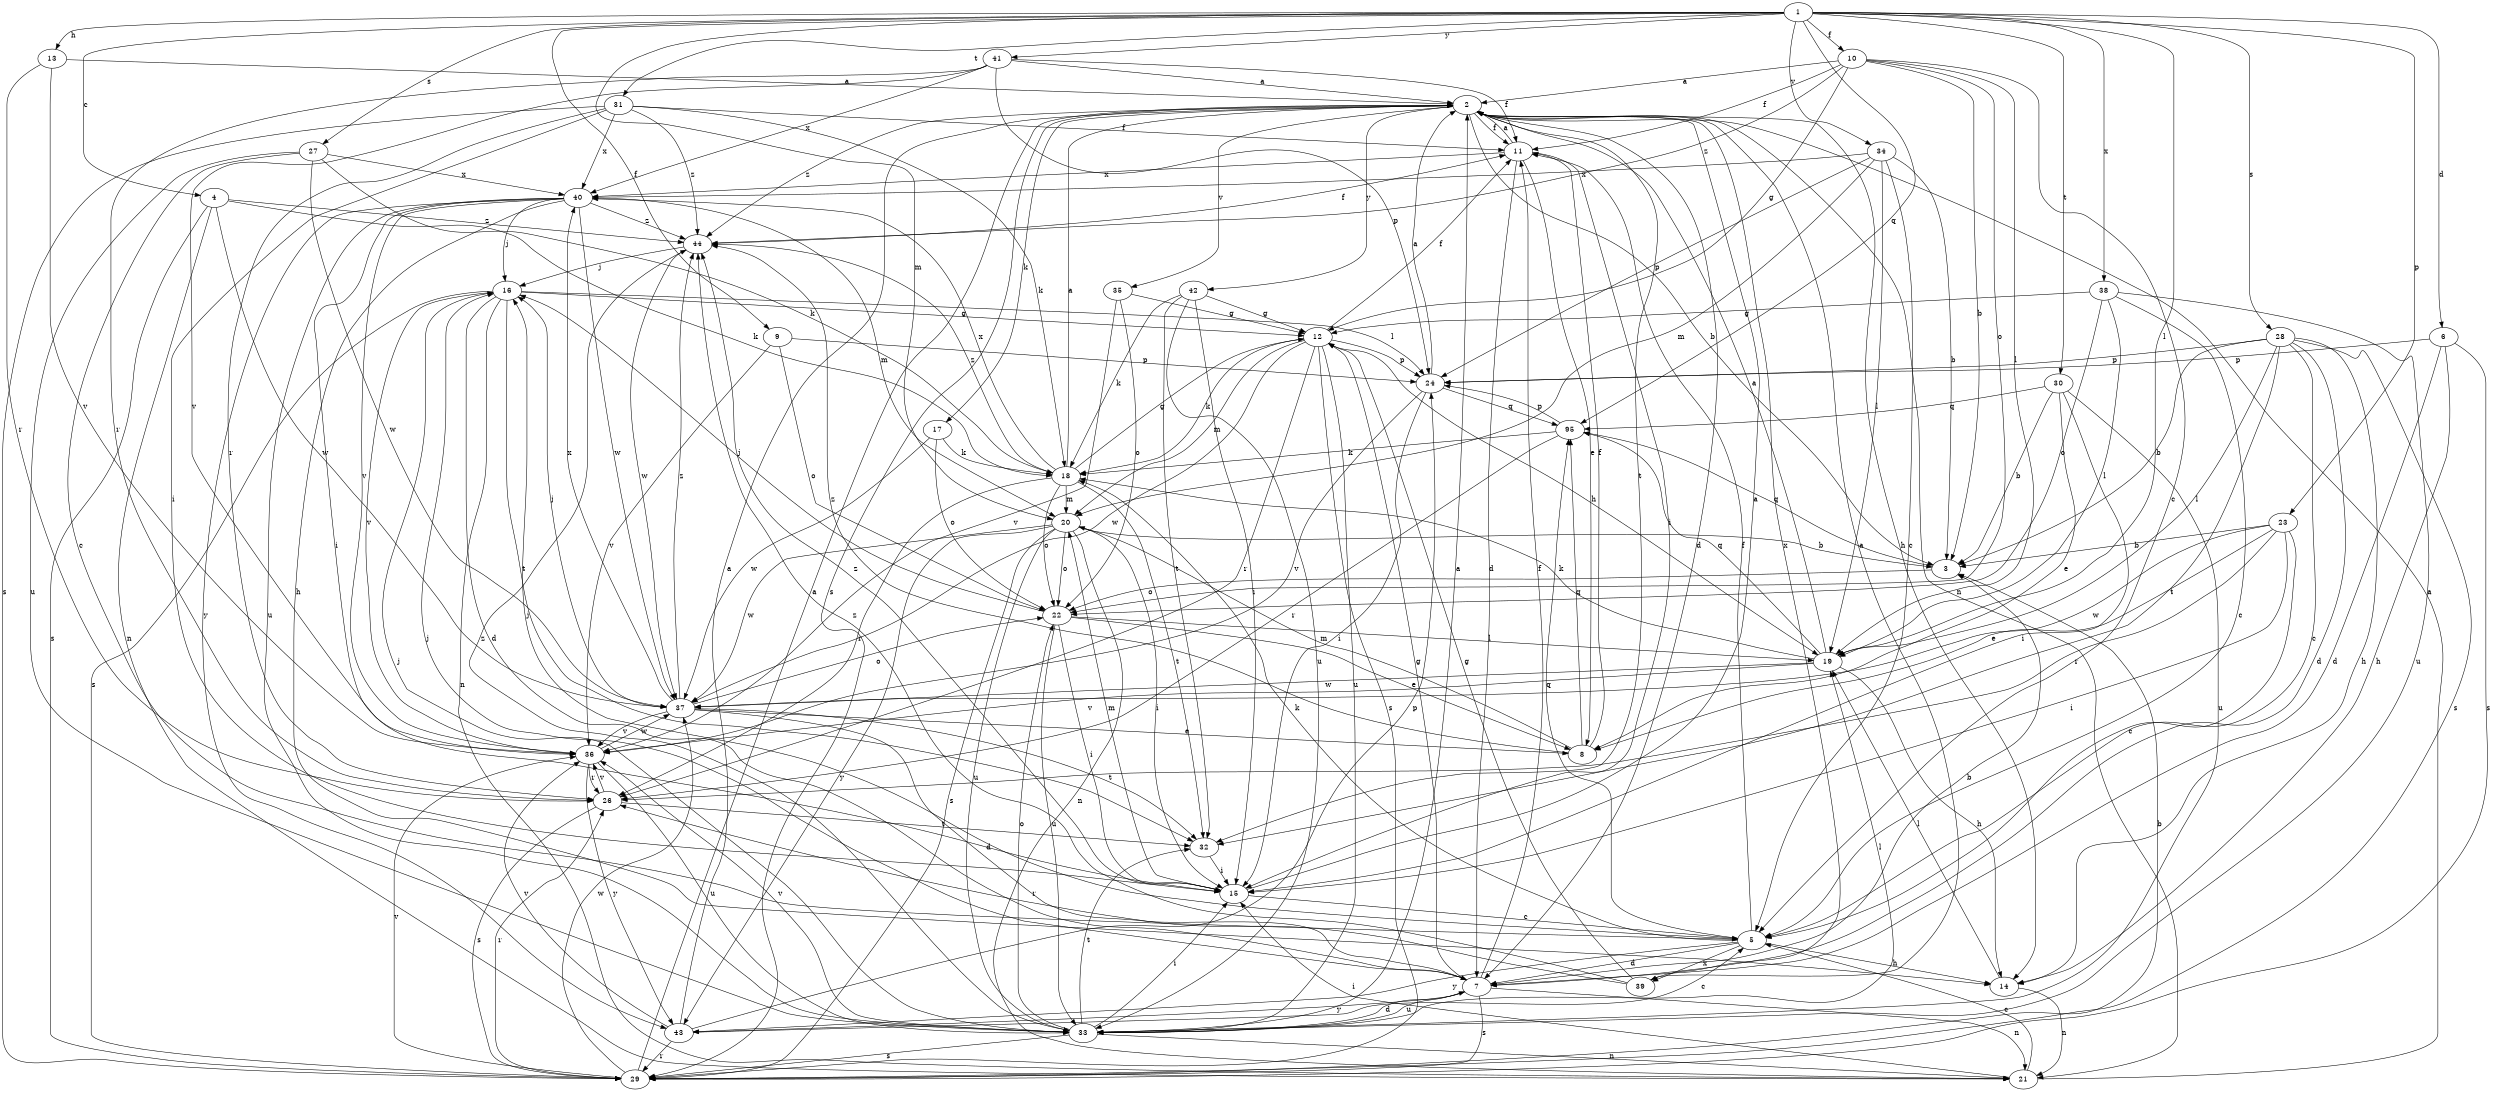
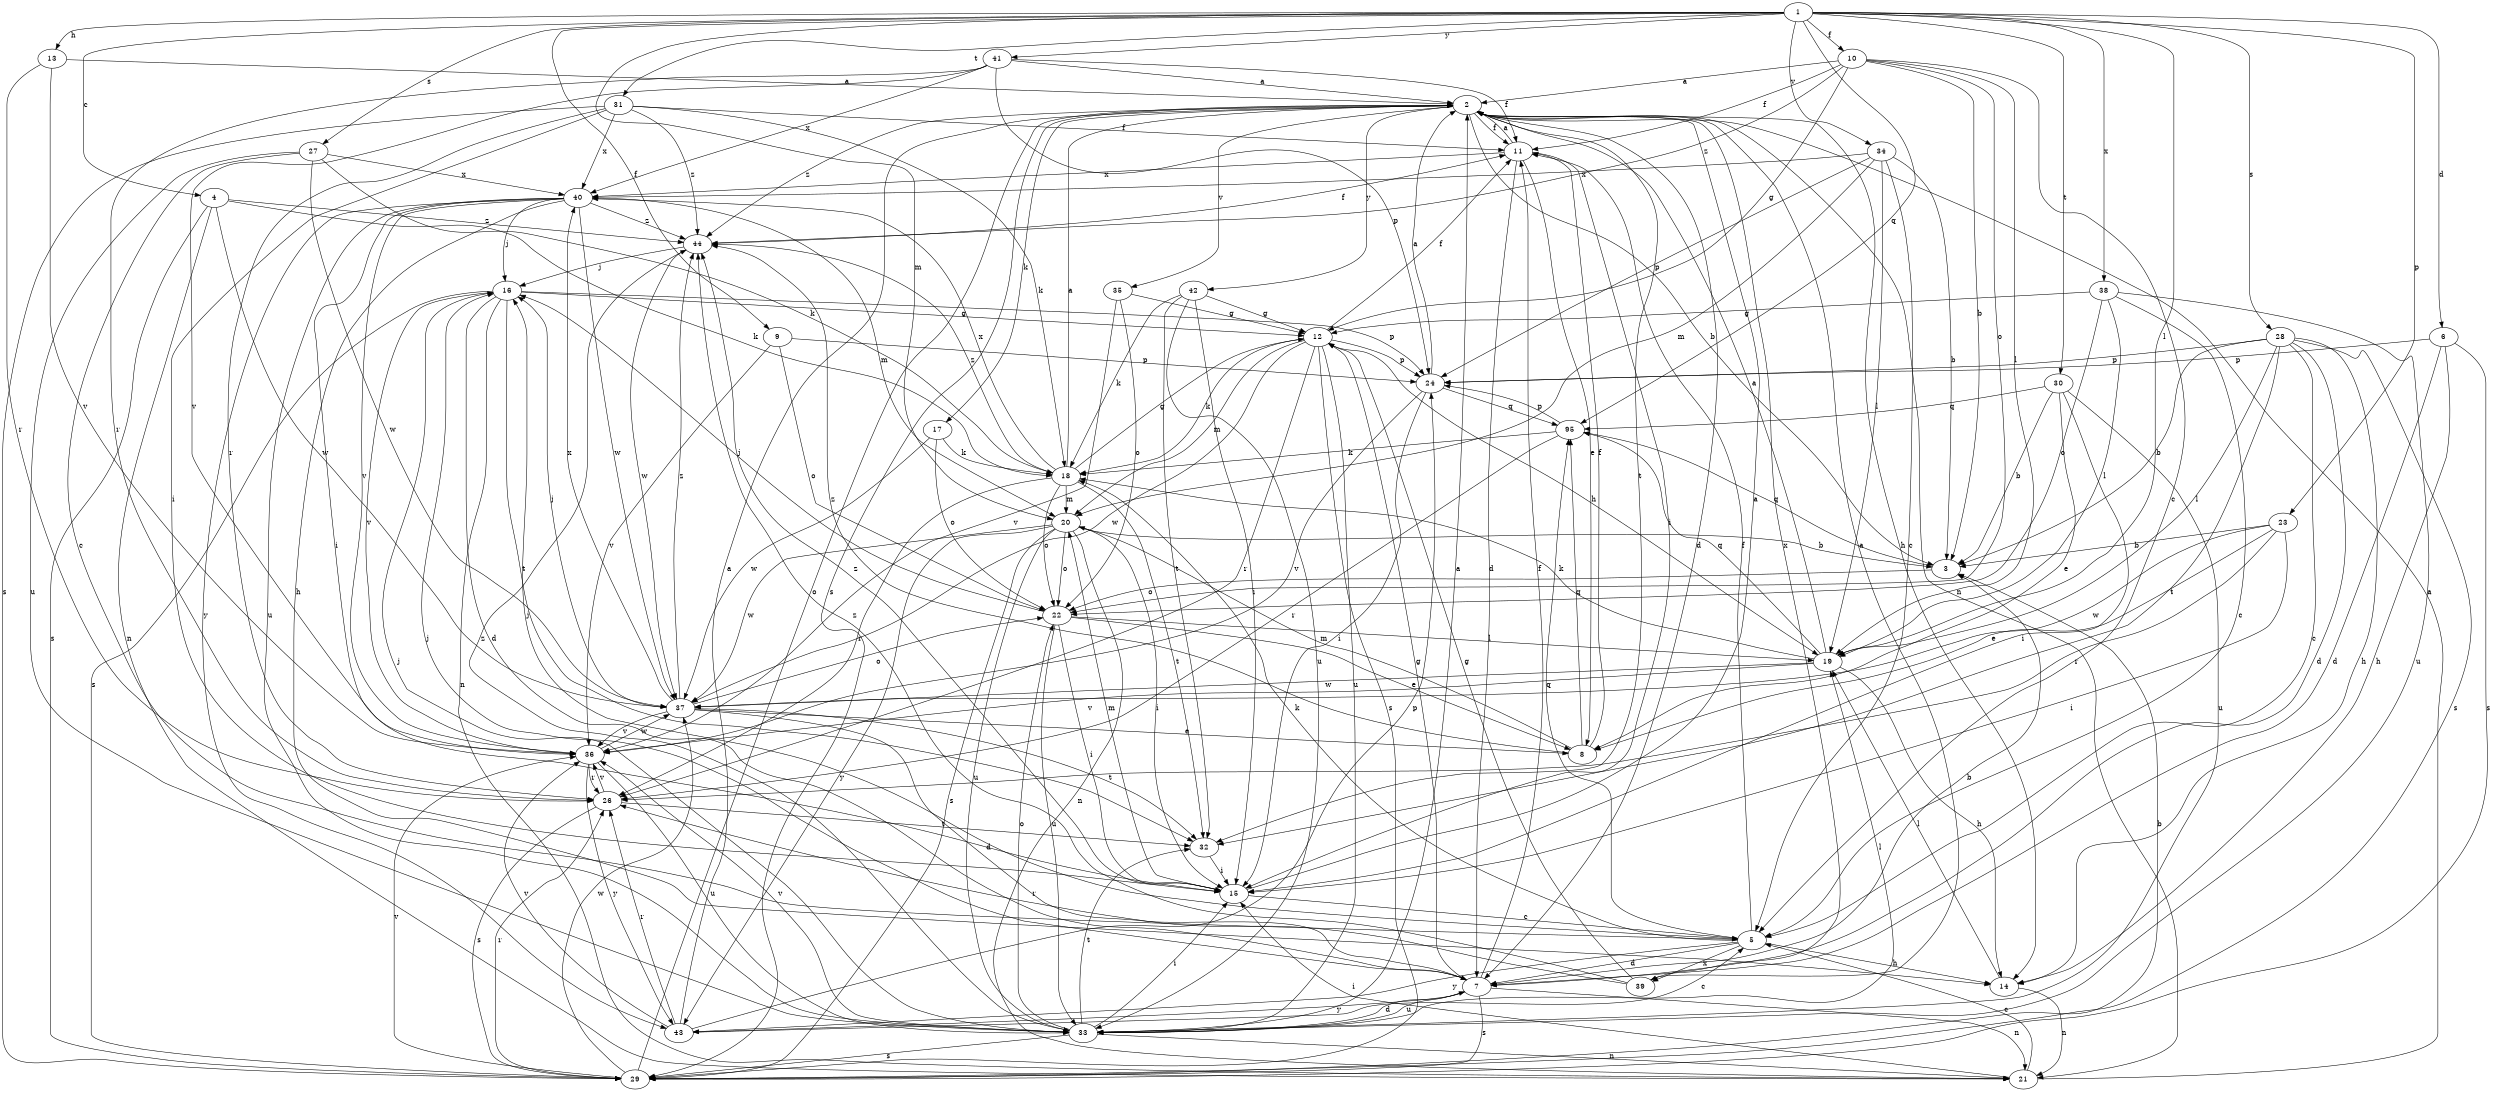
edge "16" -> "24": label "l" -> "p"
edge "29" -> "2": label "a" -> "o"
edge "23" -> "5": removed, label "c"
edge "43" -> "29": now "43" -> "26"
